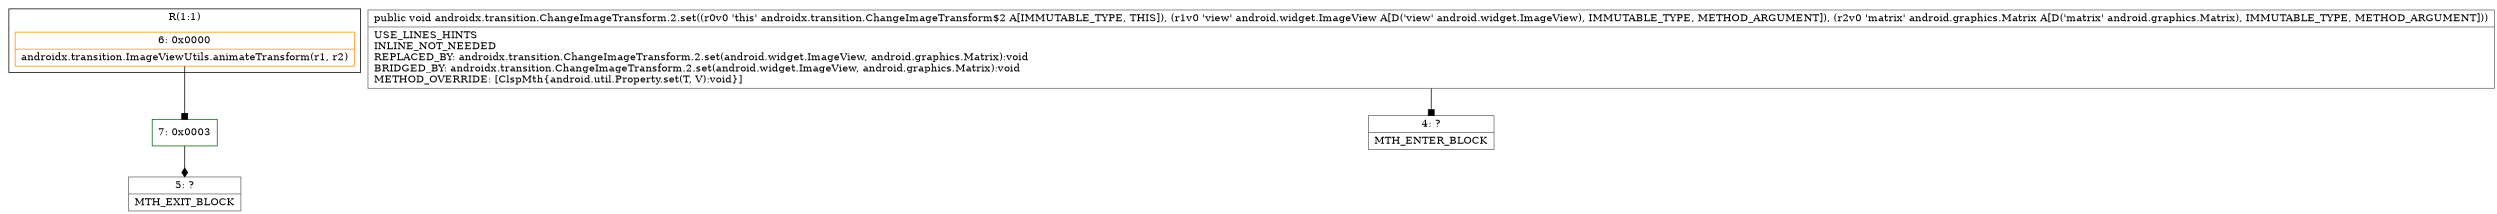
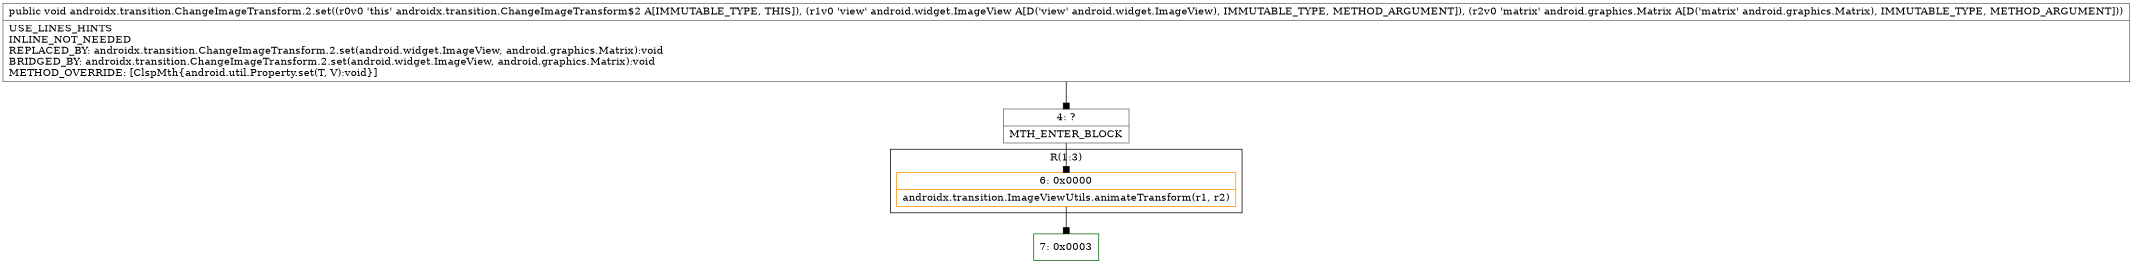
cluster "R(1:1)": label "R(1:1)" -> "R(1:3)"
edge "4: ?" -> "6: 0x0000": added
node "5: ?": removed
